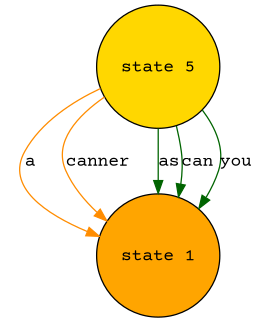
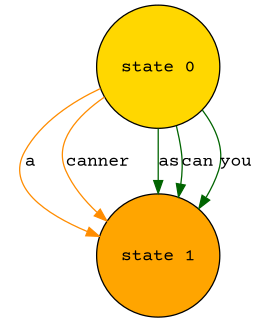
node "state 5": label "state 5" -> "state 0"
